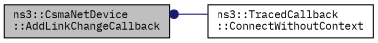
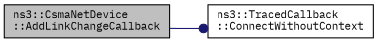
edge "ns3::TracedCallback ::ConnectWithoutContext" -> "ns3::CsmaNetDevice ::AddLinkChangeCallback": reversed
